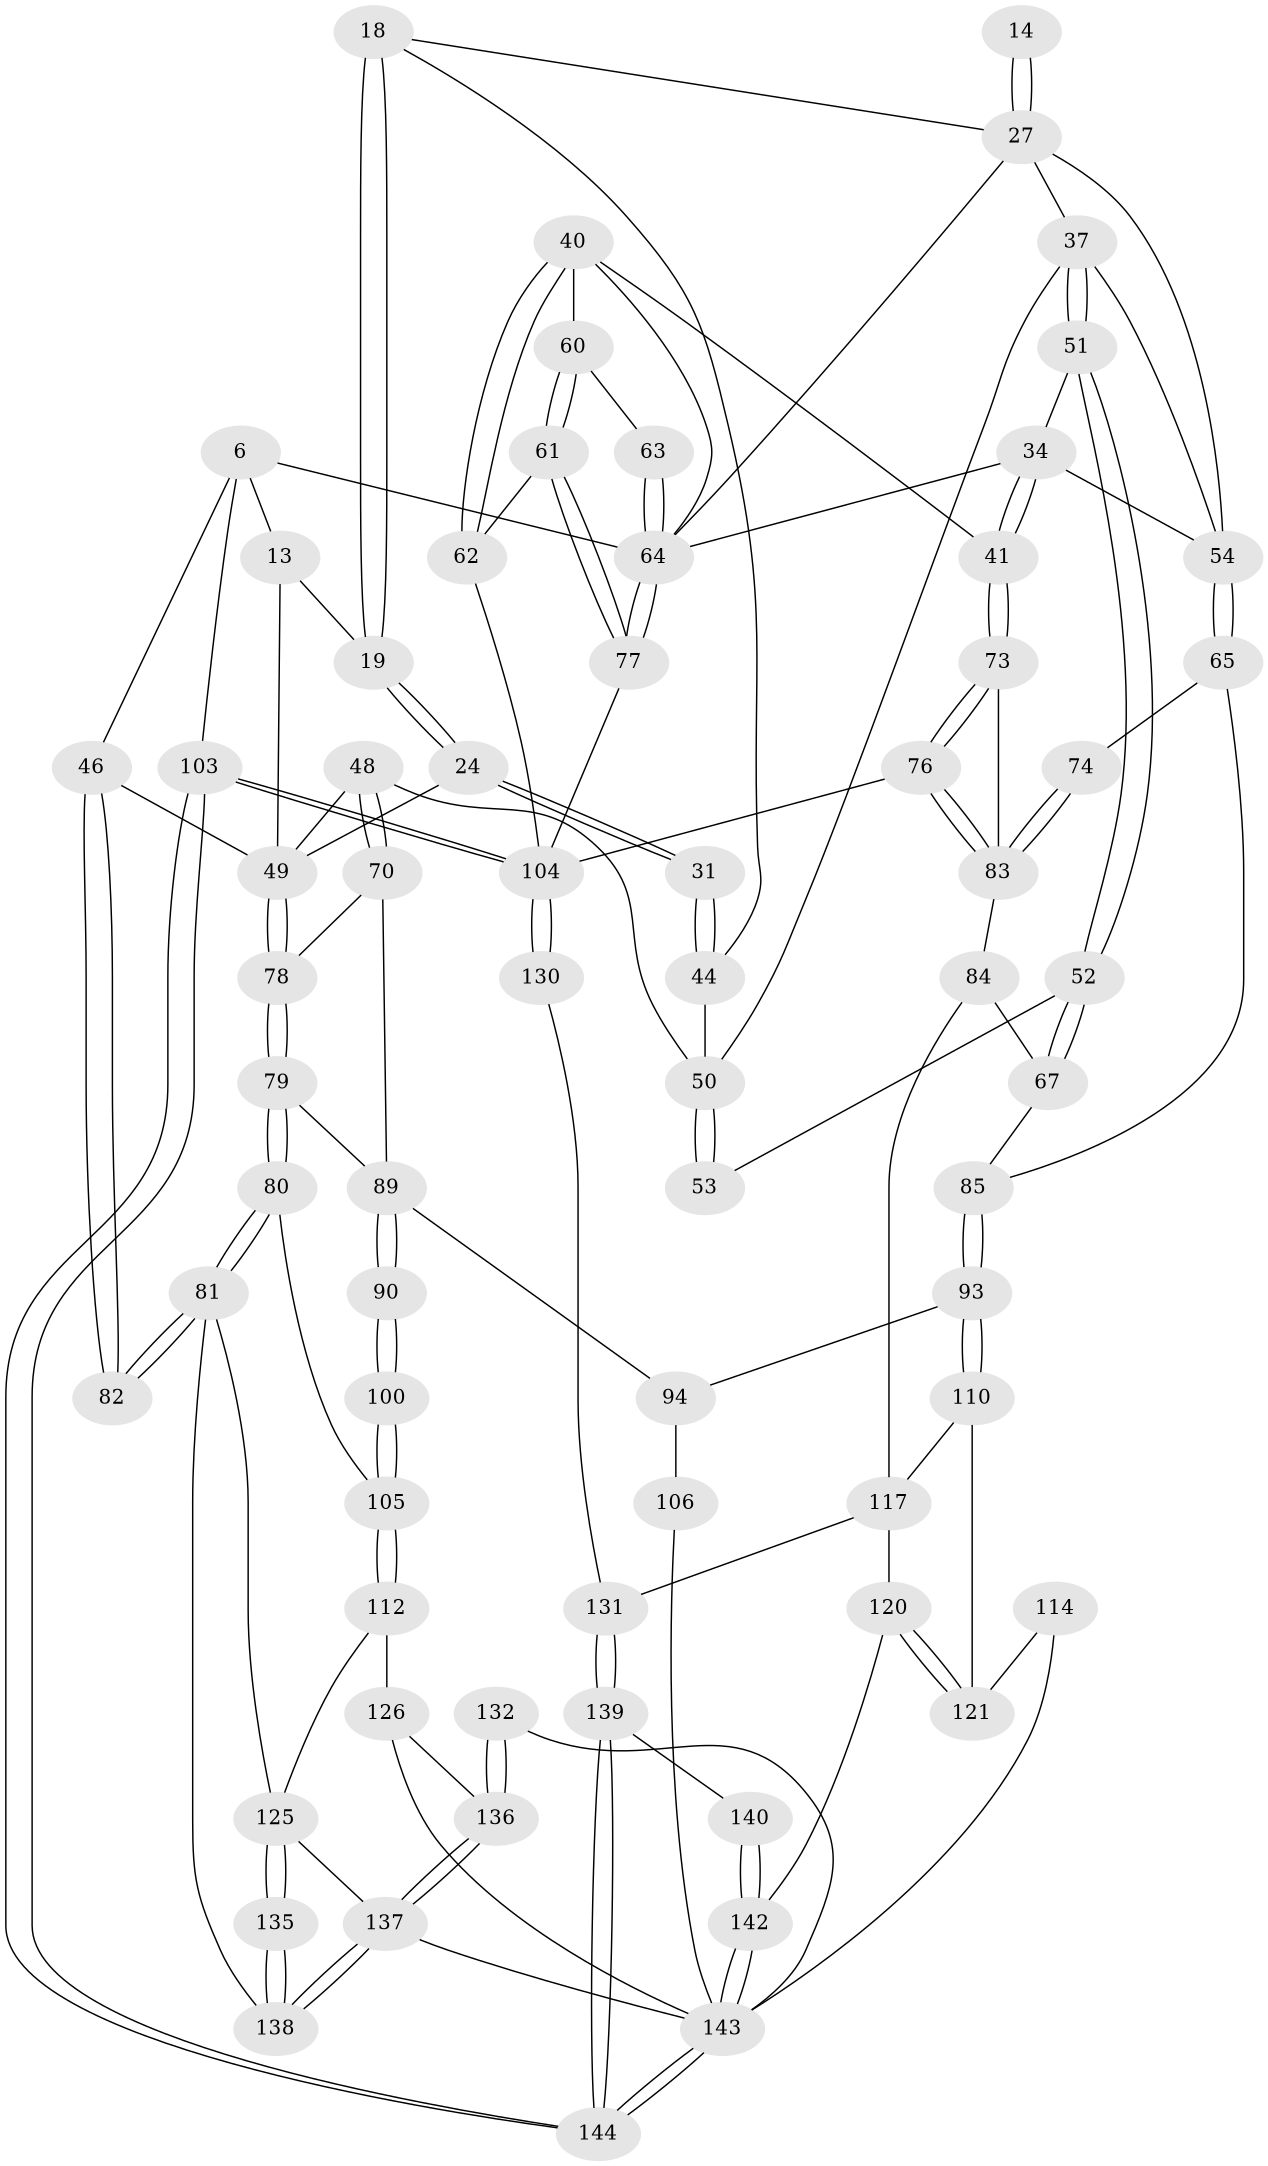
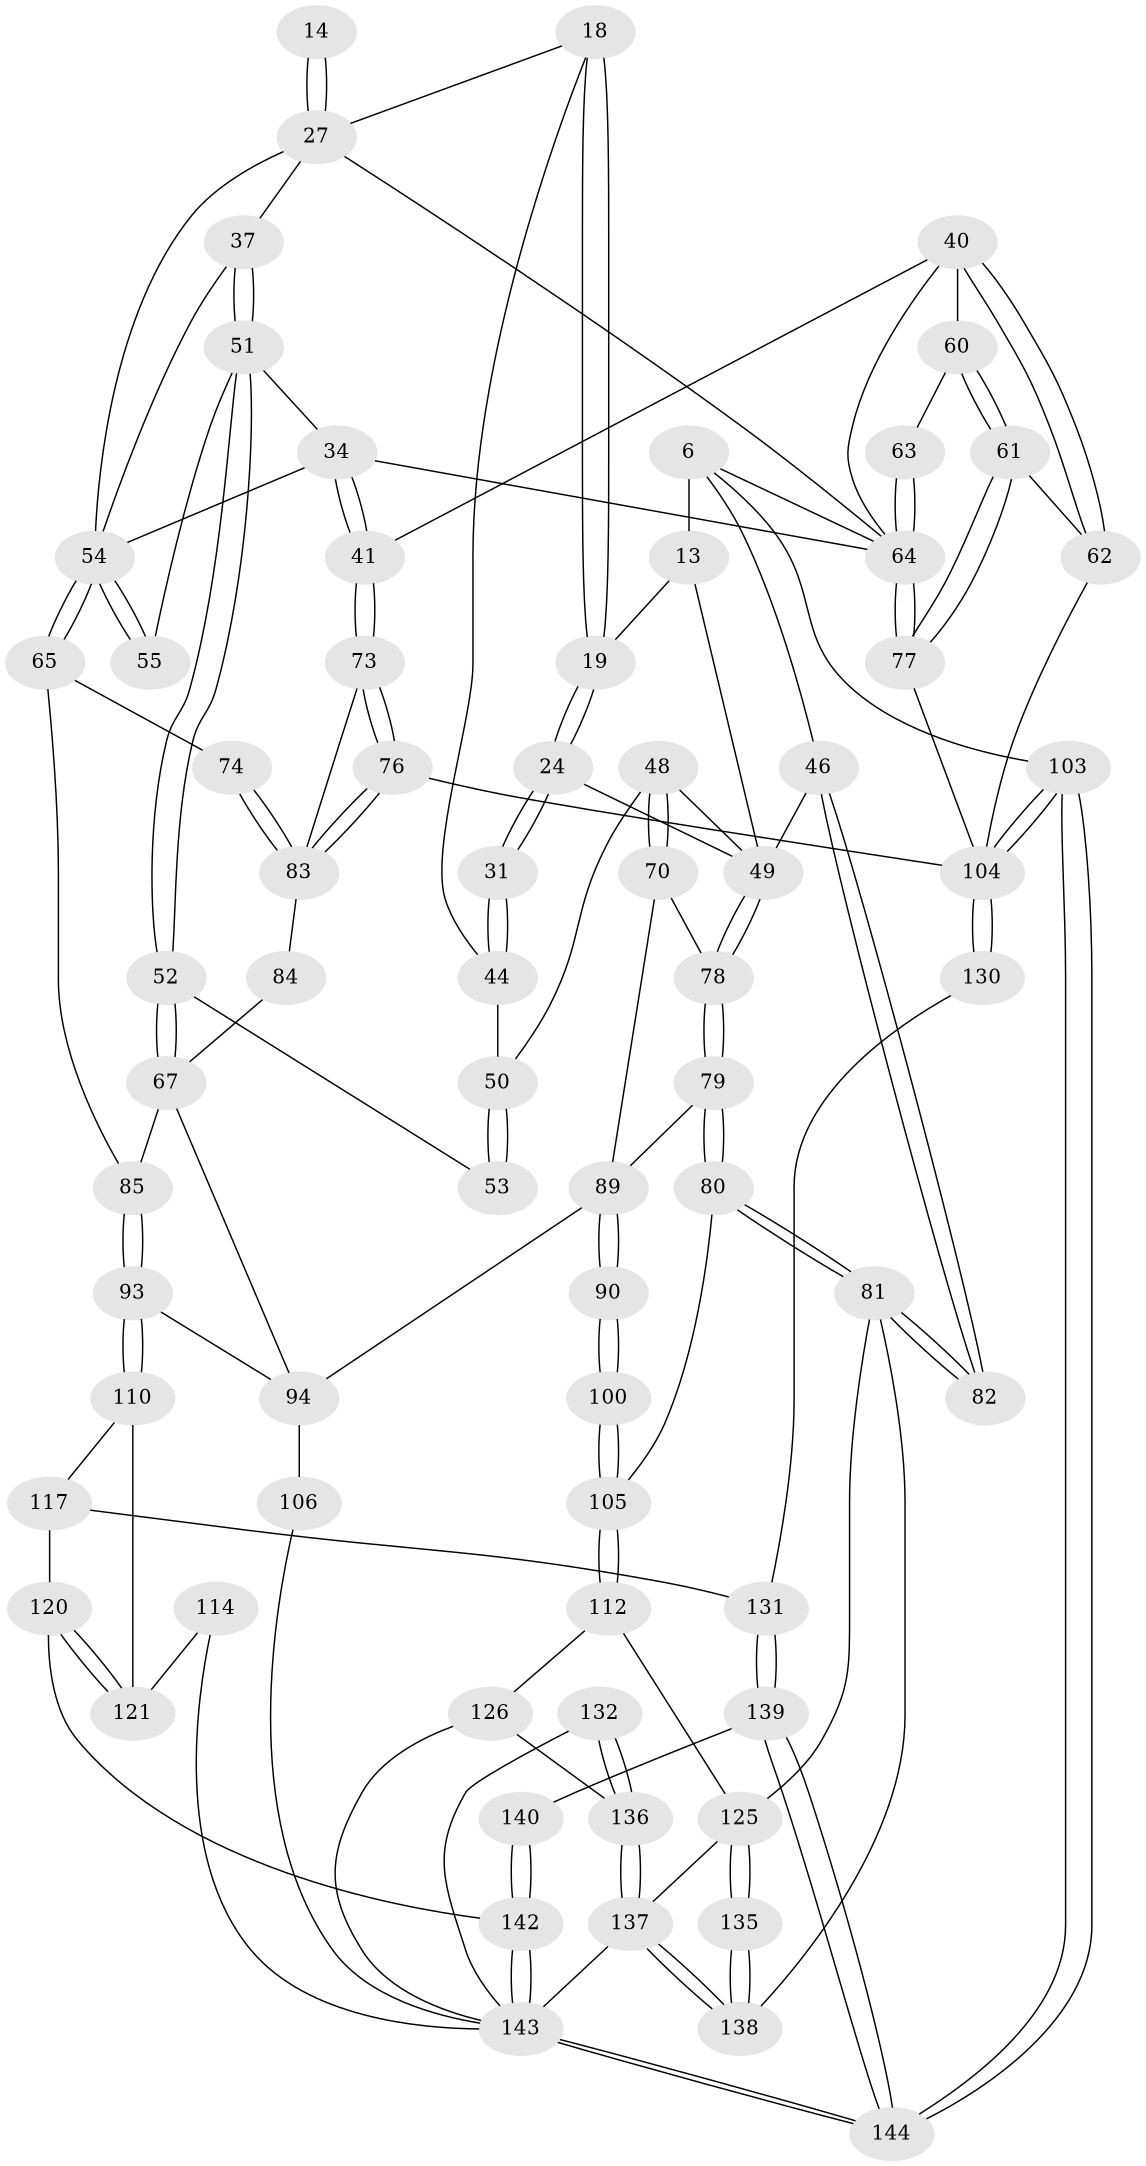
node "55": added
edge "37" -- "50": removed
edge "84" -- "117": removed
edge "67" -- "94": added
